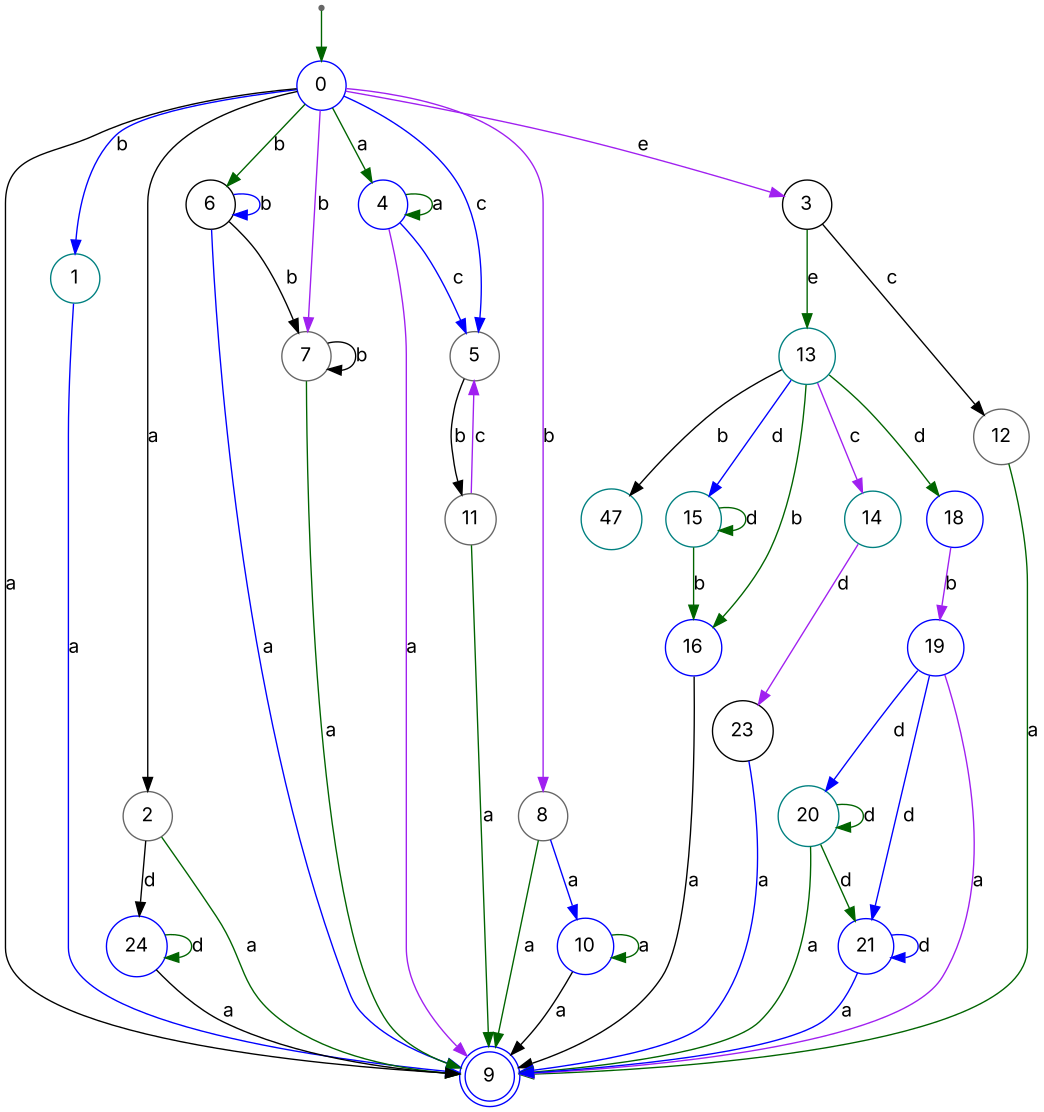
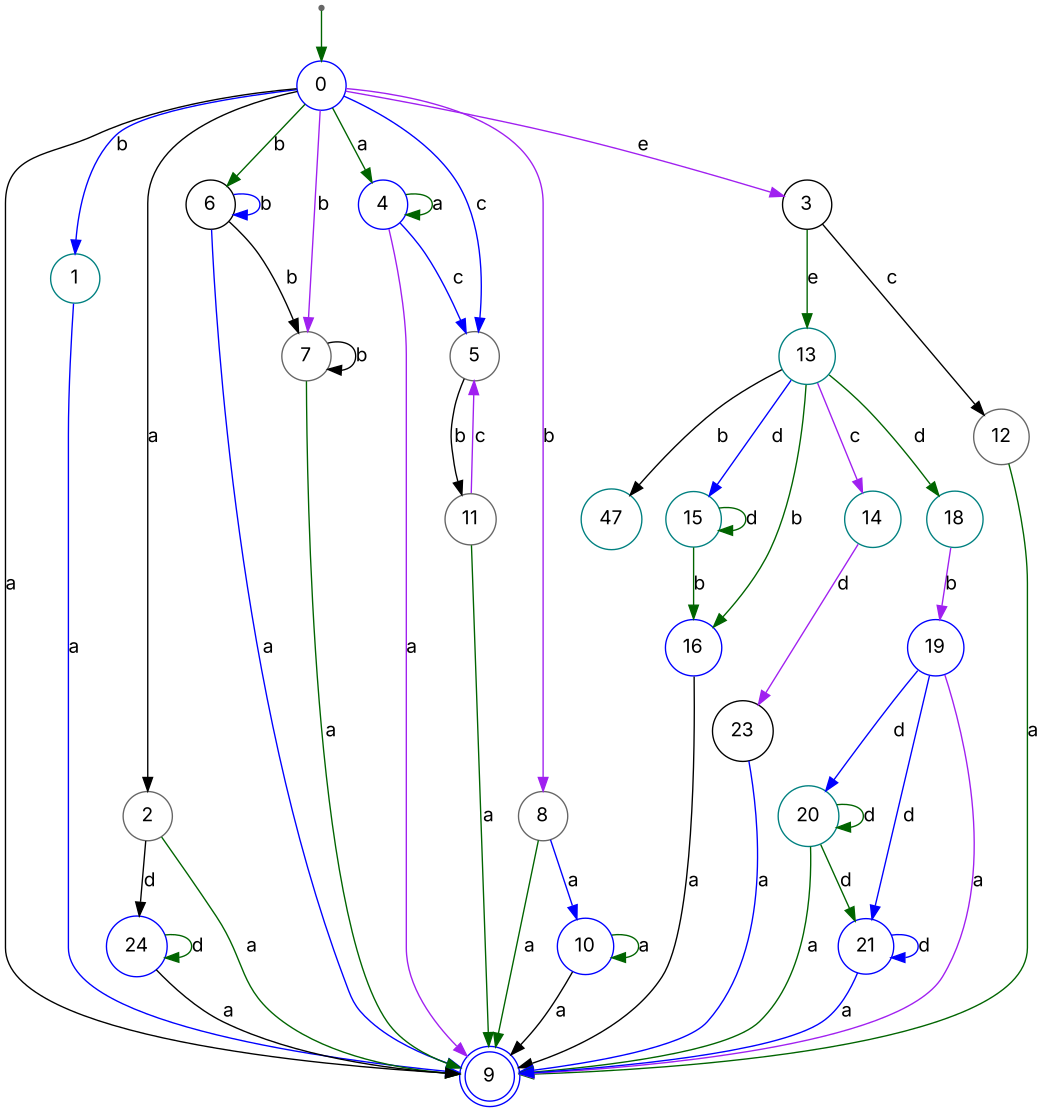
node "18": color blue -> teal
